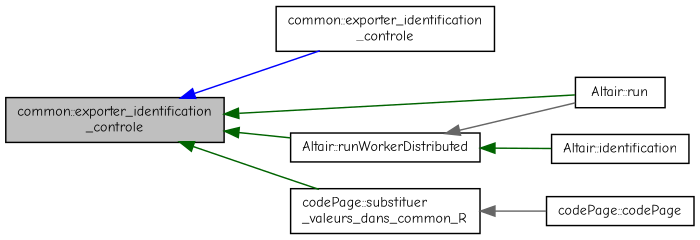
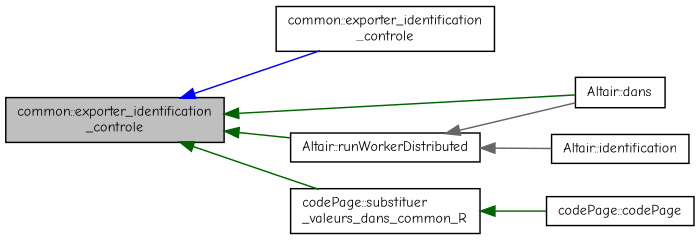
node "Altair::run": label "Altair::run" -> "Altair::dans"
edge "Altair::identification" -> "Altair::runWorkerDistributed": color darkgreen -> gray40
edge "codePage::codePage" -> "codePage::substituer _valeurs_dans_common_R": color gray40 -> darkgreen
